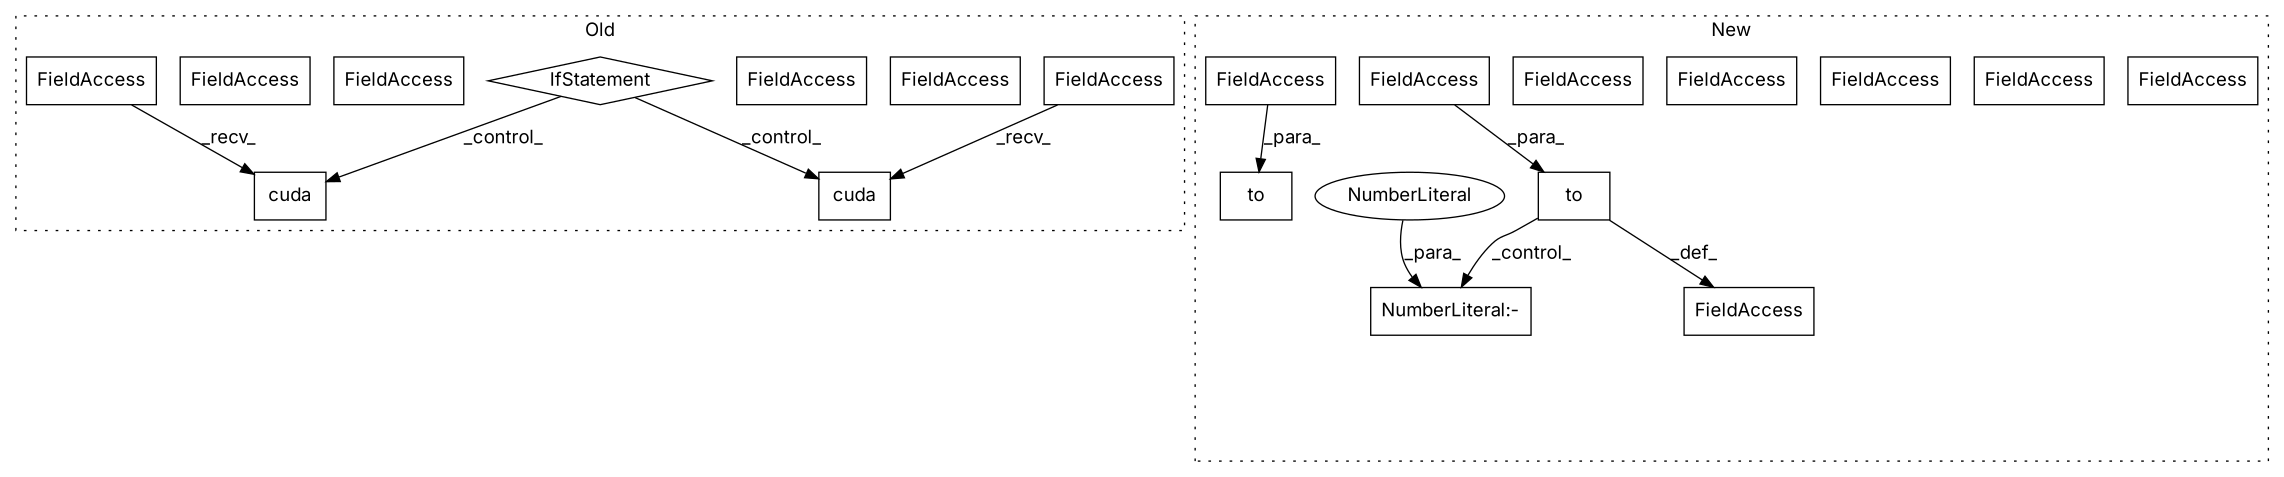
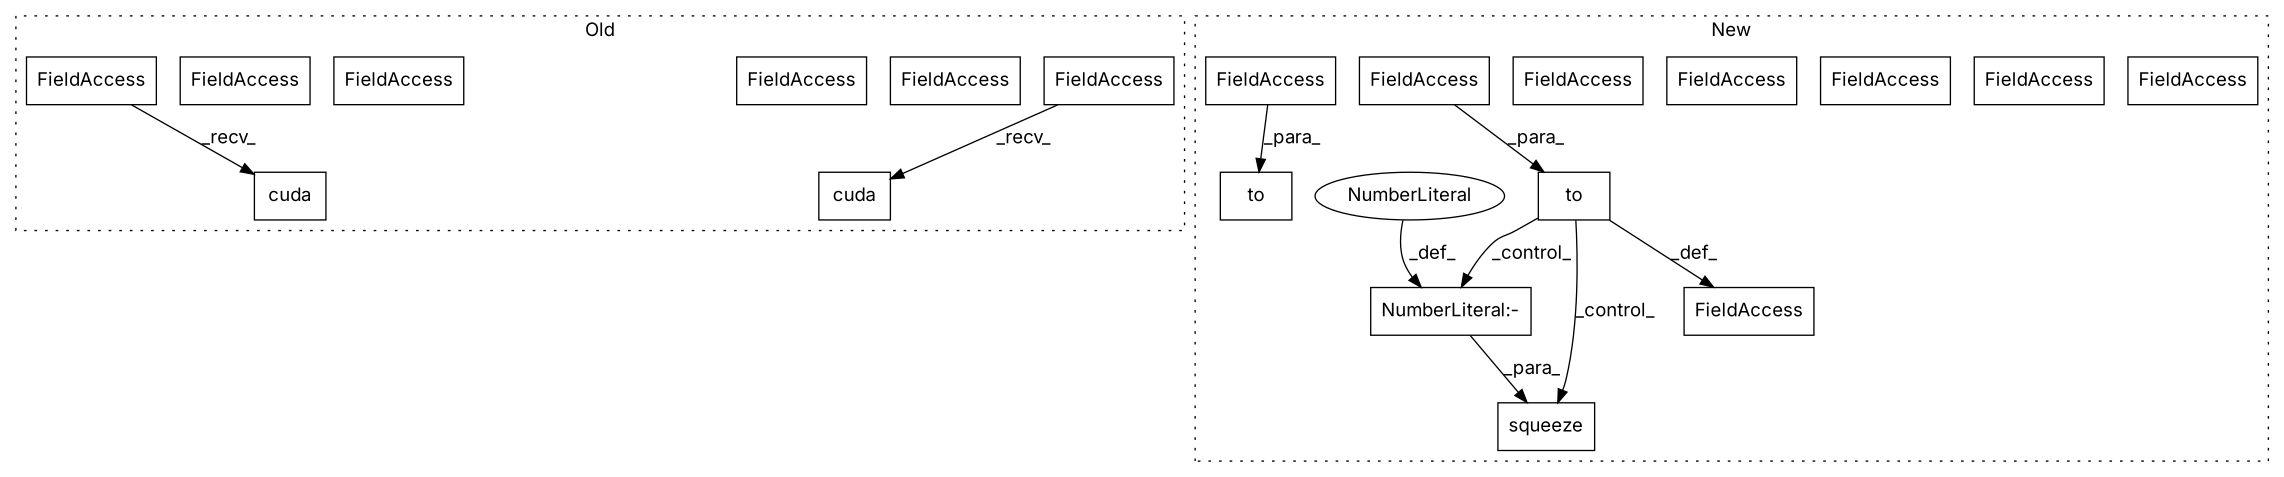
node "IfStatement": removed
edge "NumberLiteral" -> "NumberLiteral:-": label "_para_" -> "_def_"
node "squeeze": added
